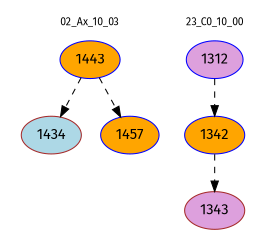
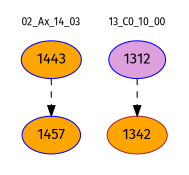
cluster "02_Ax_10_03": label "02_Ax_10_03" -> "02_Ax_14_03"
cluster "23_C0_10_00": label "23_C0_10_00" -> "13_C0_10_00"
node "1434": removed
node "1342": color blue -> brown
node "1343": removed
